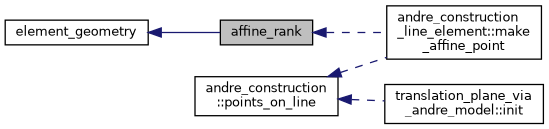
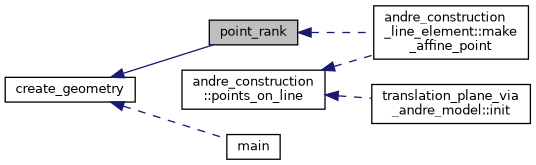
node "element_geometry": label "element_geometry" -> "create_geometry"
node "affine_rank": label "affine_rank" -> "point_rank"
node "main": added
